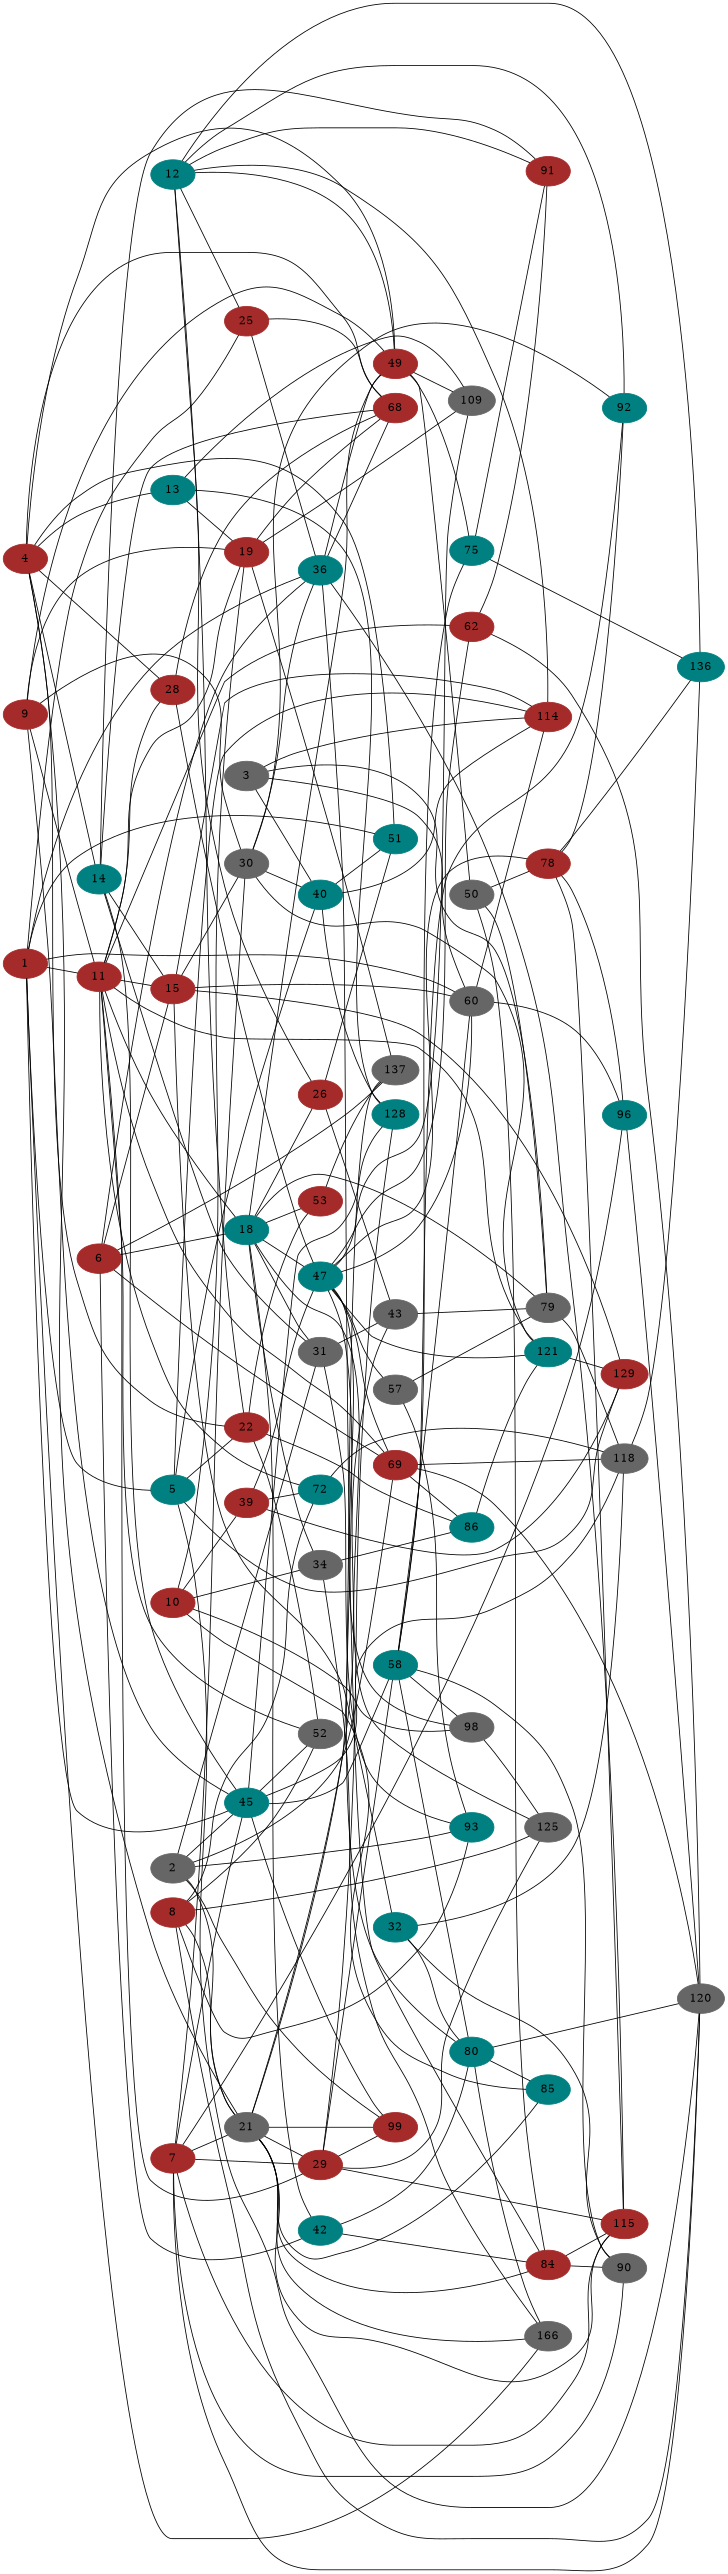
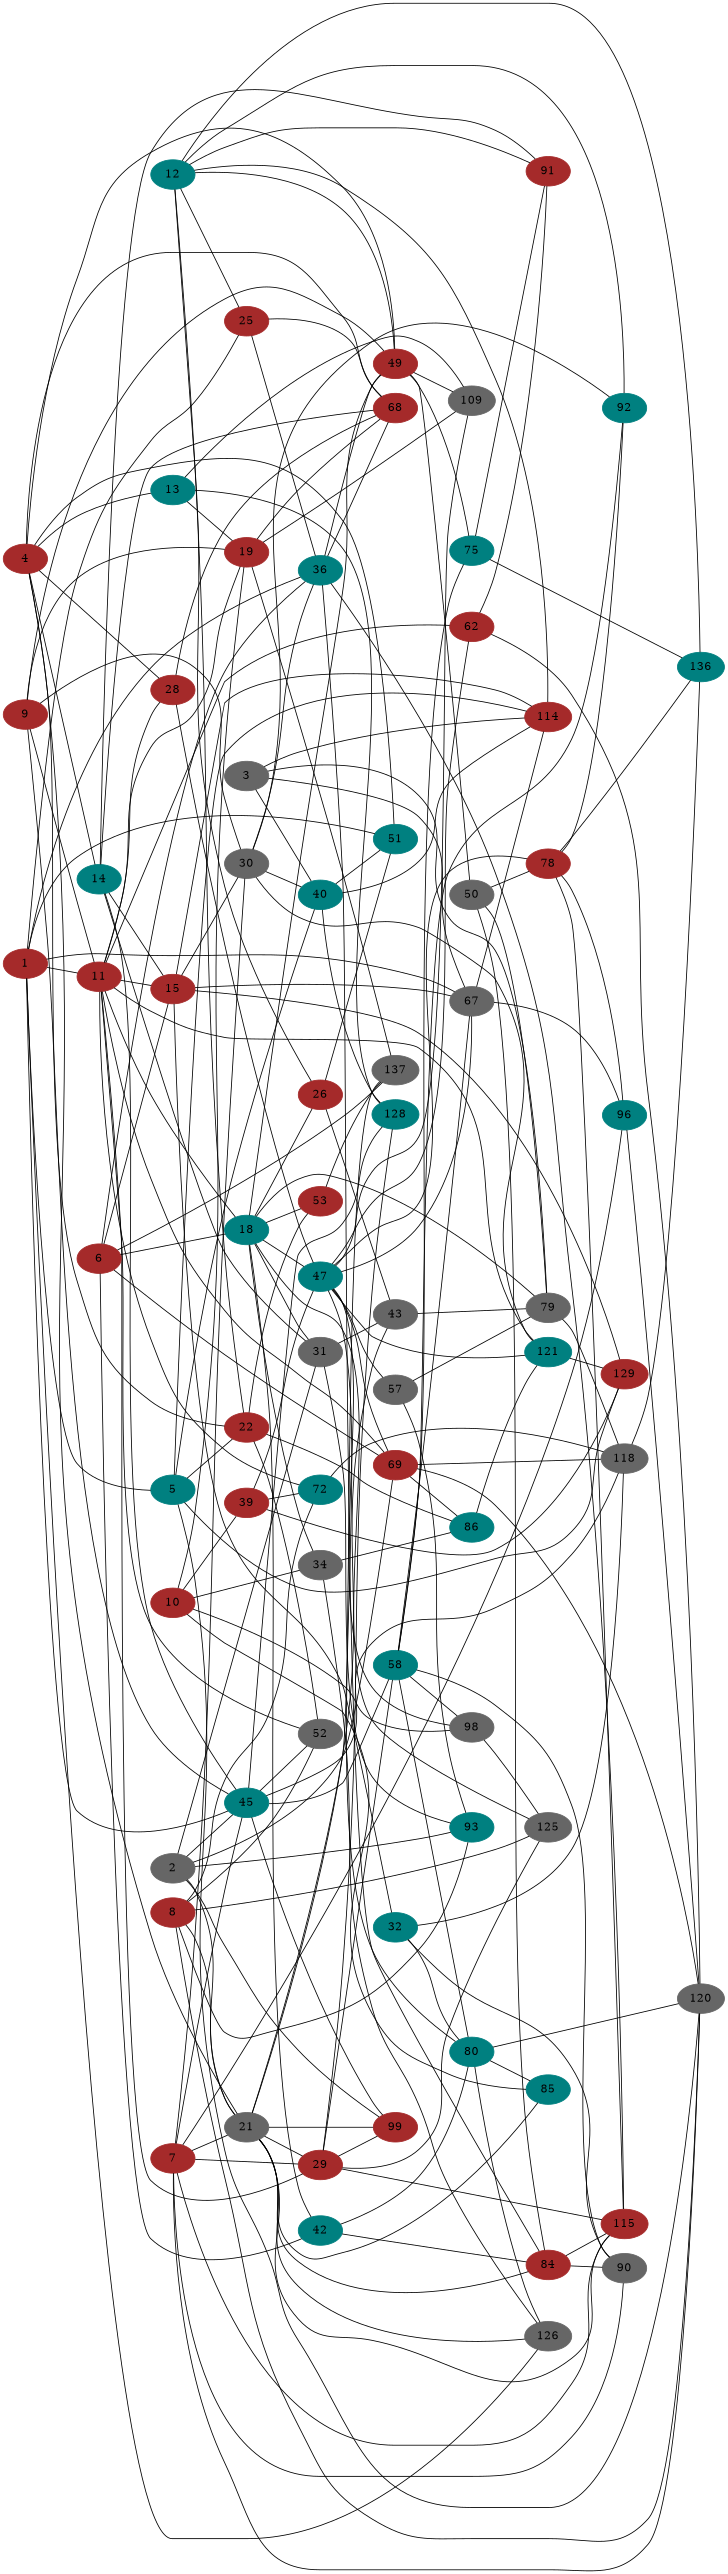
node "60": label "60" -> "67"
node "166": label "166" -> "126"
